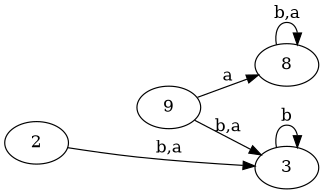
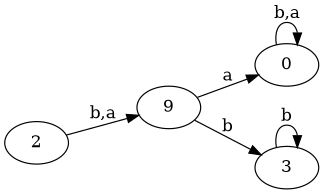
node "8": label "8" -> "0"
edge "9" -> "3": label "b,a" -> "b"
edge "2" -> "3": now "2" -> "9"
